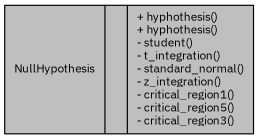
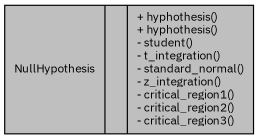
node "NullHypothesis": text "- critical_region5()" -> "- critical_region2()"
